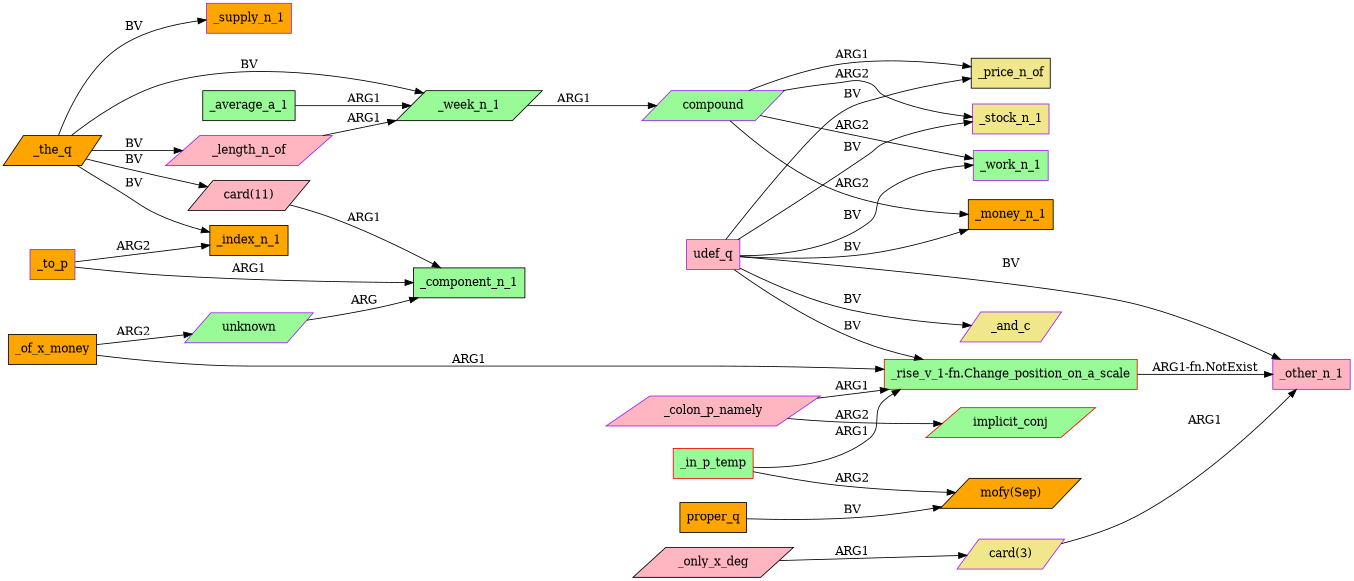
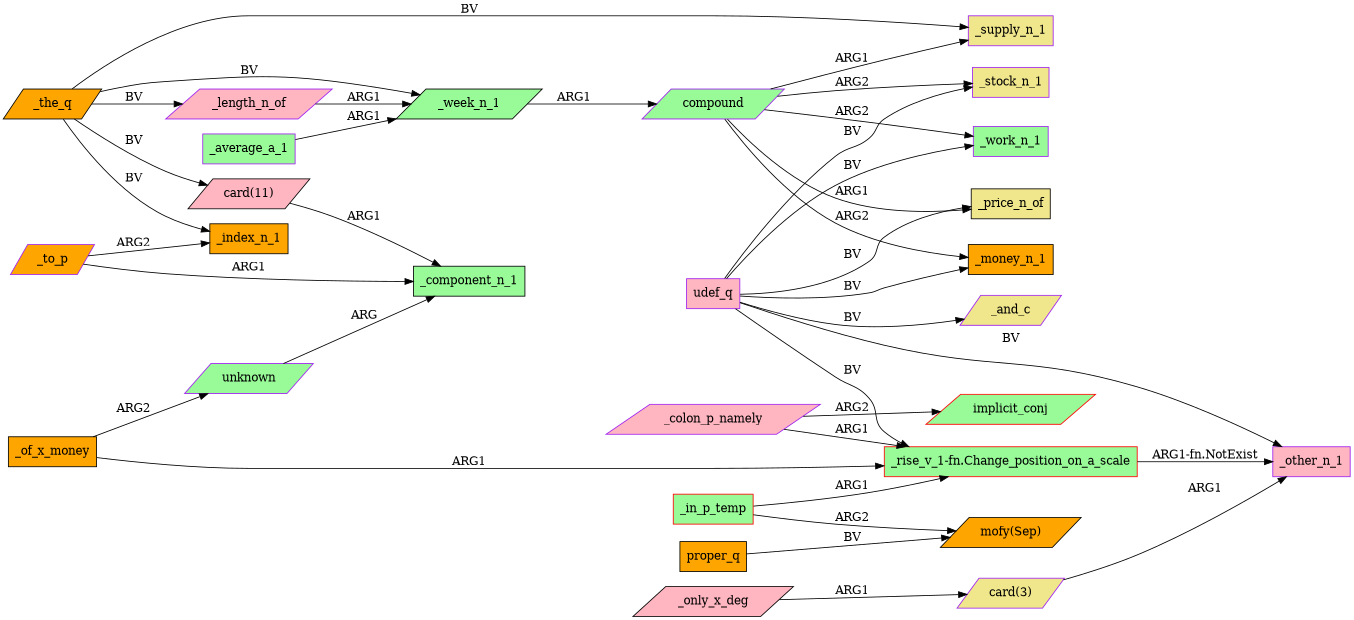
node "_supply_n_1": fillcolor orange -> khaki
edge "compound" -> "_supply_n_1": added, label "ARG1"
node "_average_a_1": color black -> purple
node "_to_p": shape box -> parallelogram
